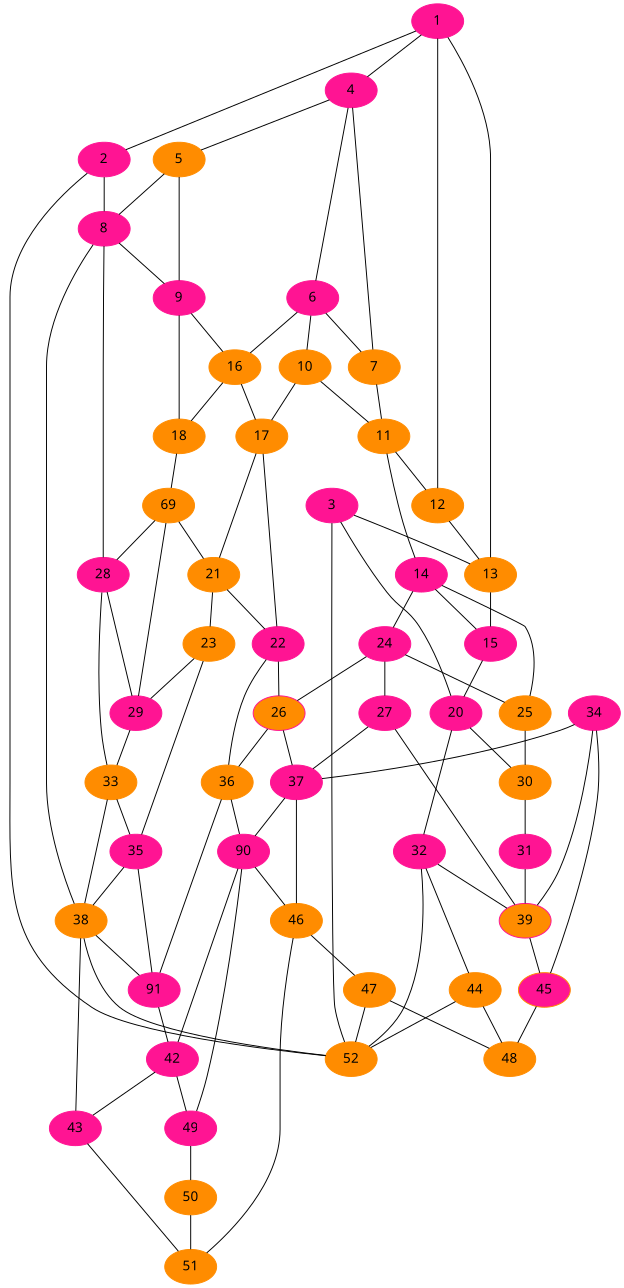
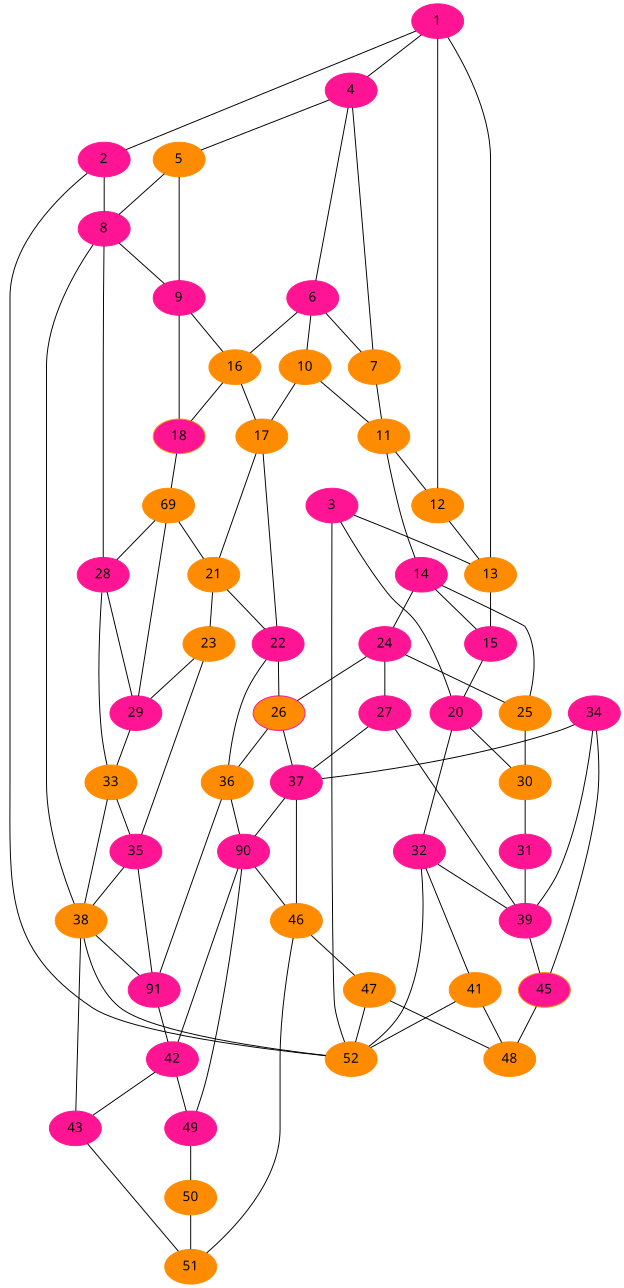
node "18": fillcolor darkorange -> deeppink
node "39": fillcolor darkorange -> deeppink
node "44": label "44" -> "41"
